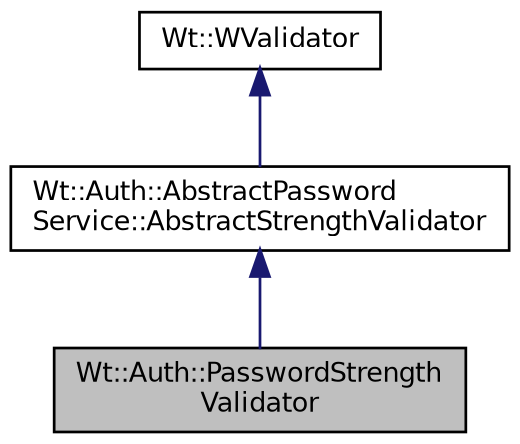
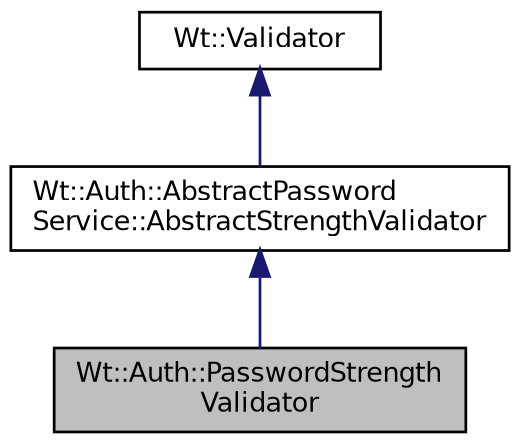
node "Wt::WValidator": label "Wt::WValidator" -> "Wt::Validator"
